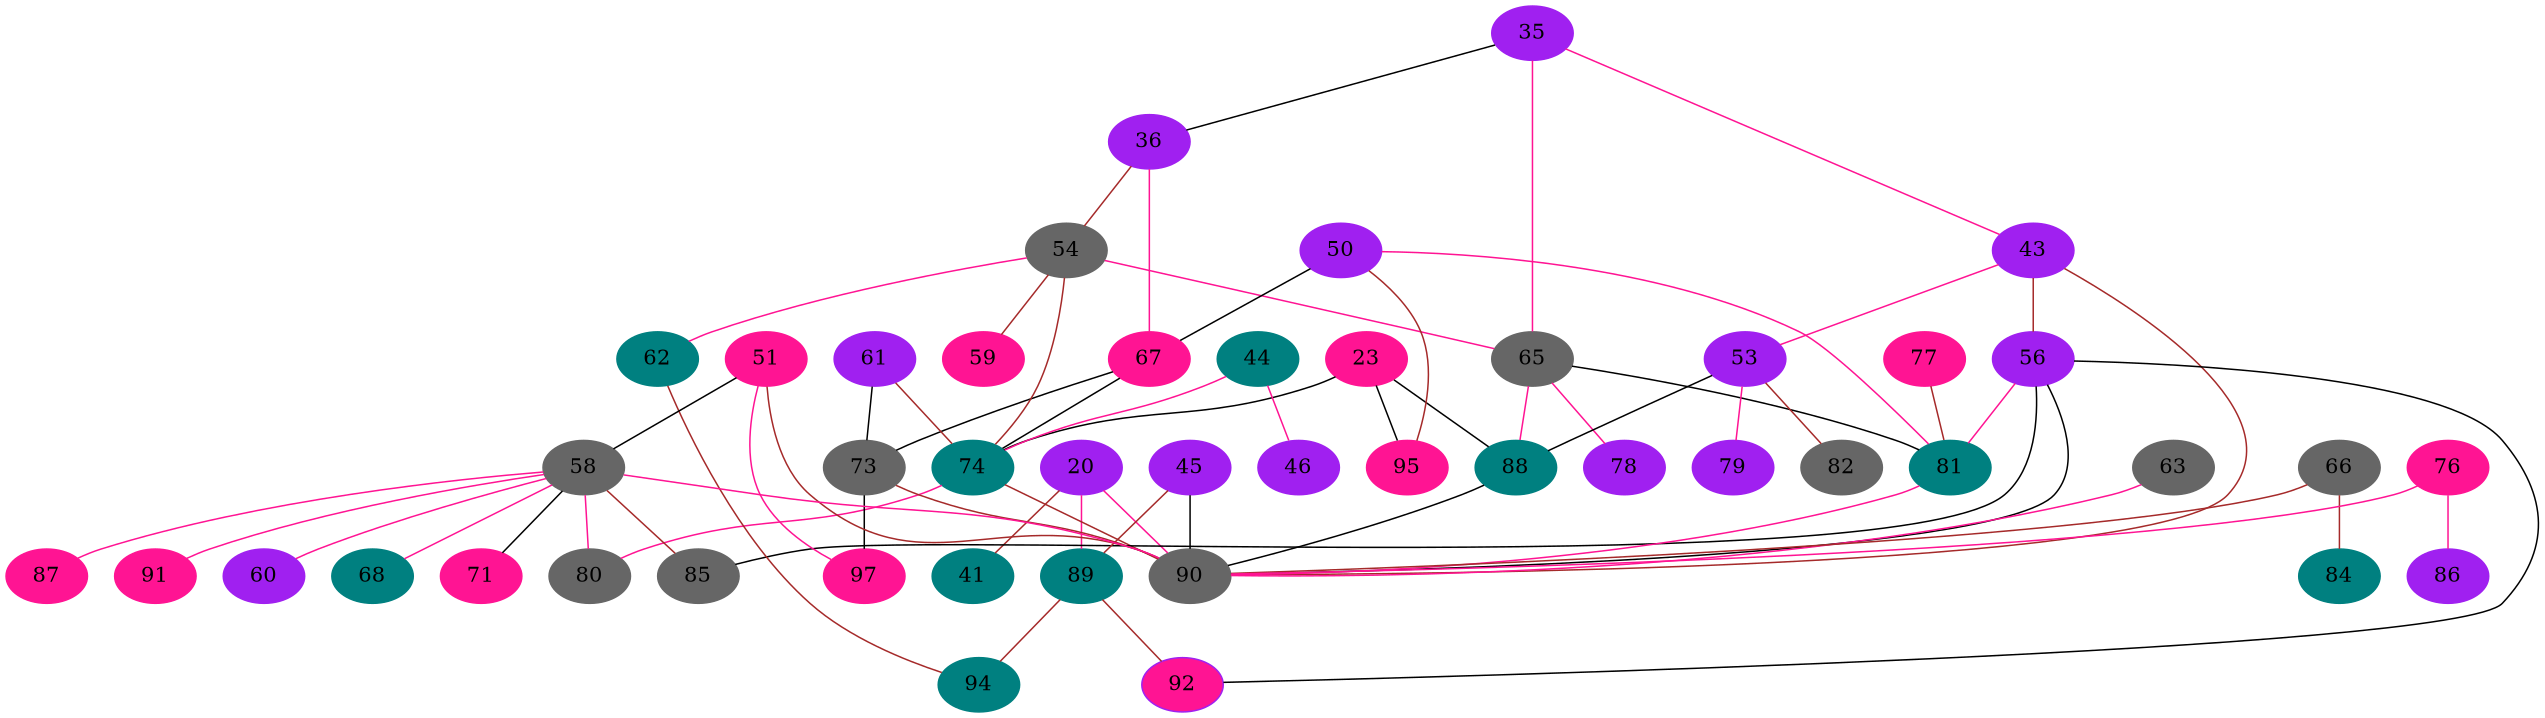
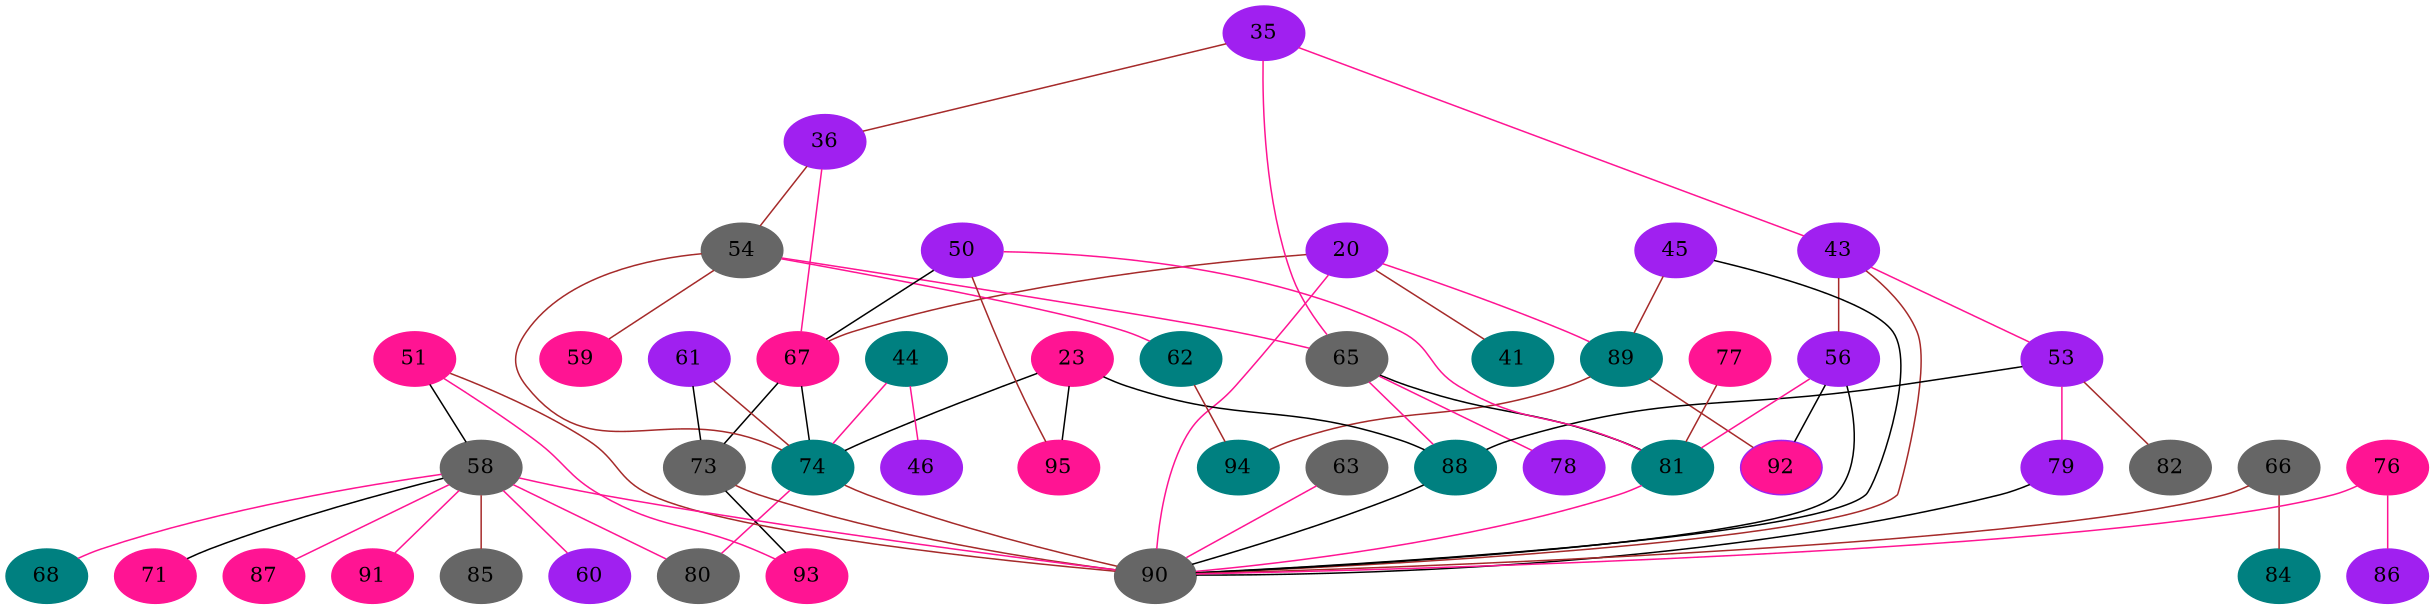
edge "35" -- "36": color black -> brown
edge "20" -- "67": added
edge "79" -- "90": added
edge "56" -- "85": removed
node "97": label "97" -> "93"
